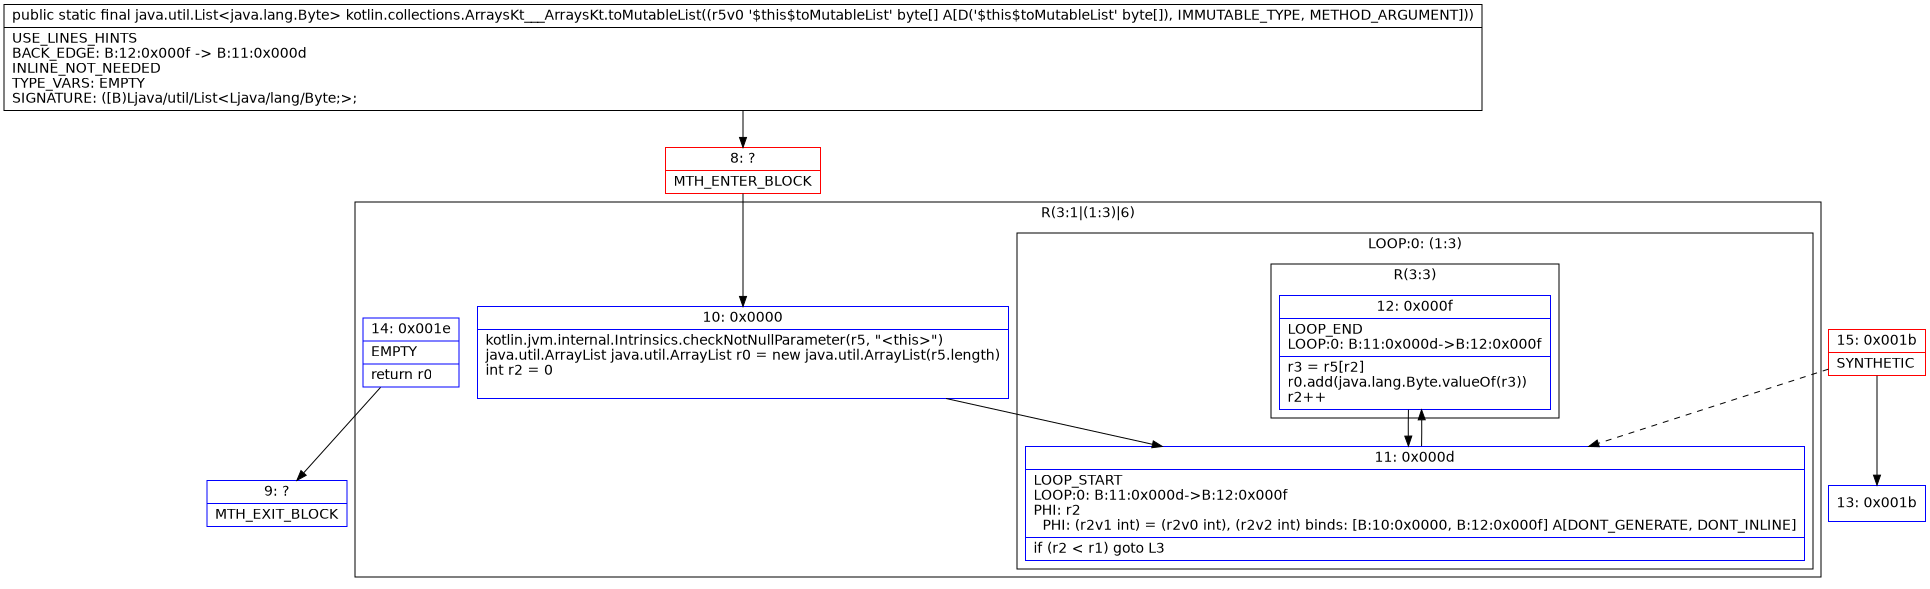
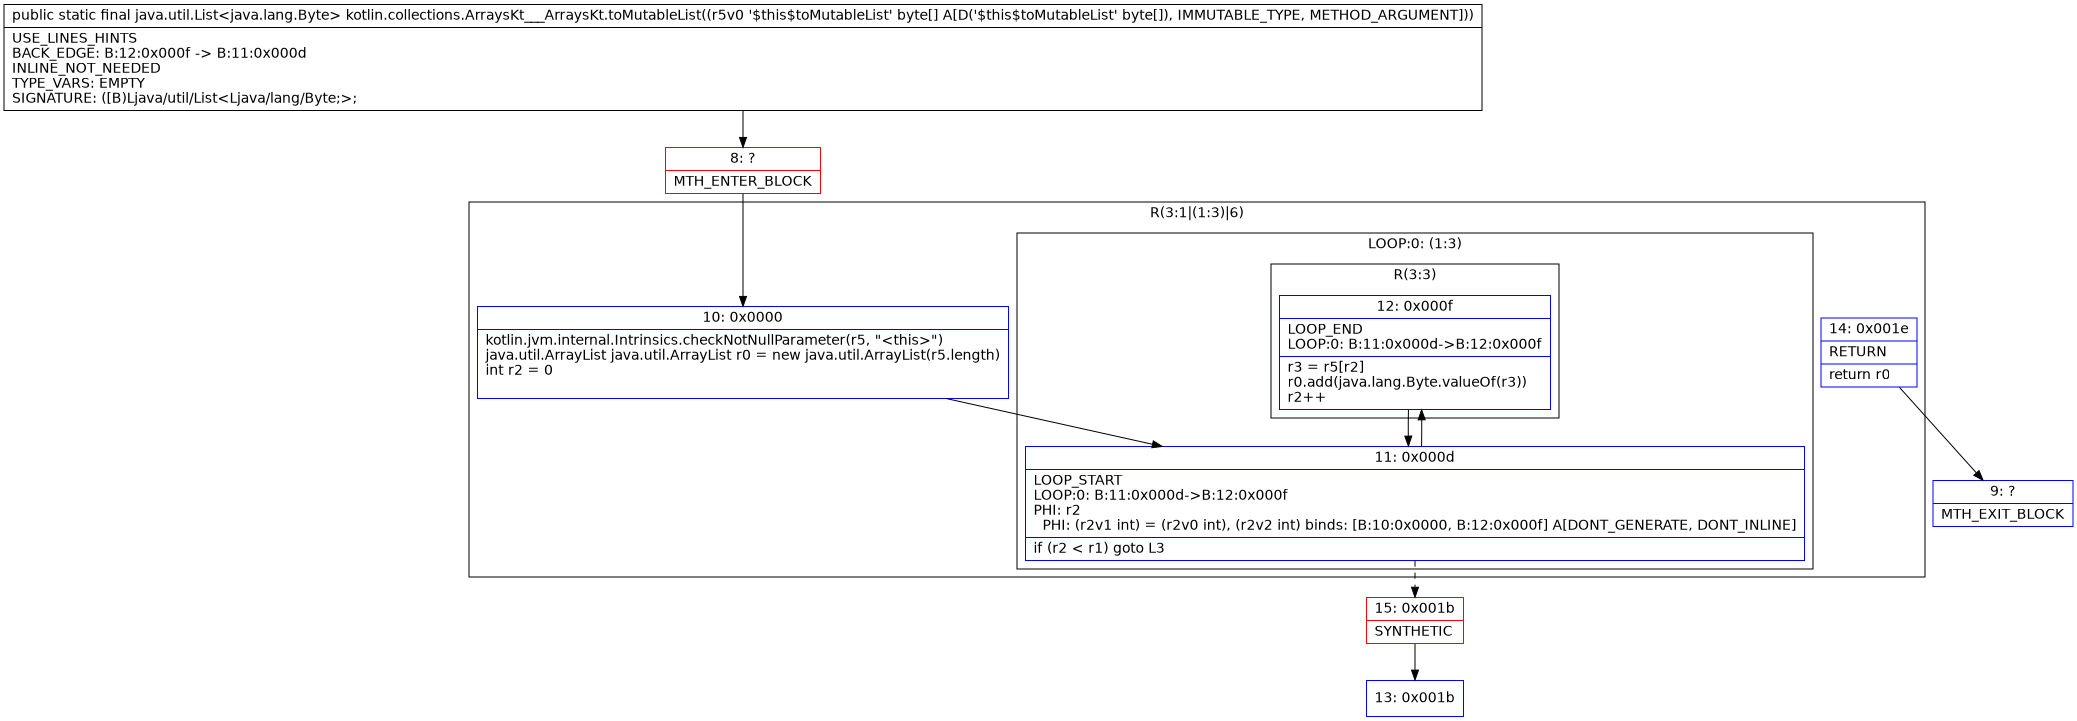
node "14: 0x001e": text "EMPTY" -> "RETURN"
edge "15: 0x001b" -> "11: 0x000d": reversed
